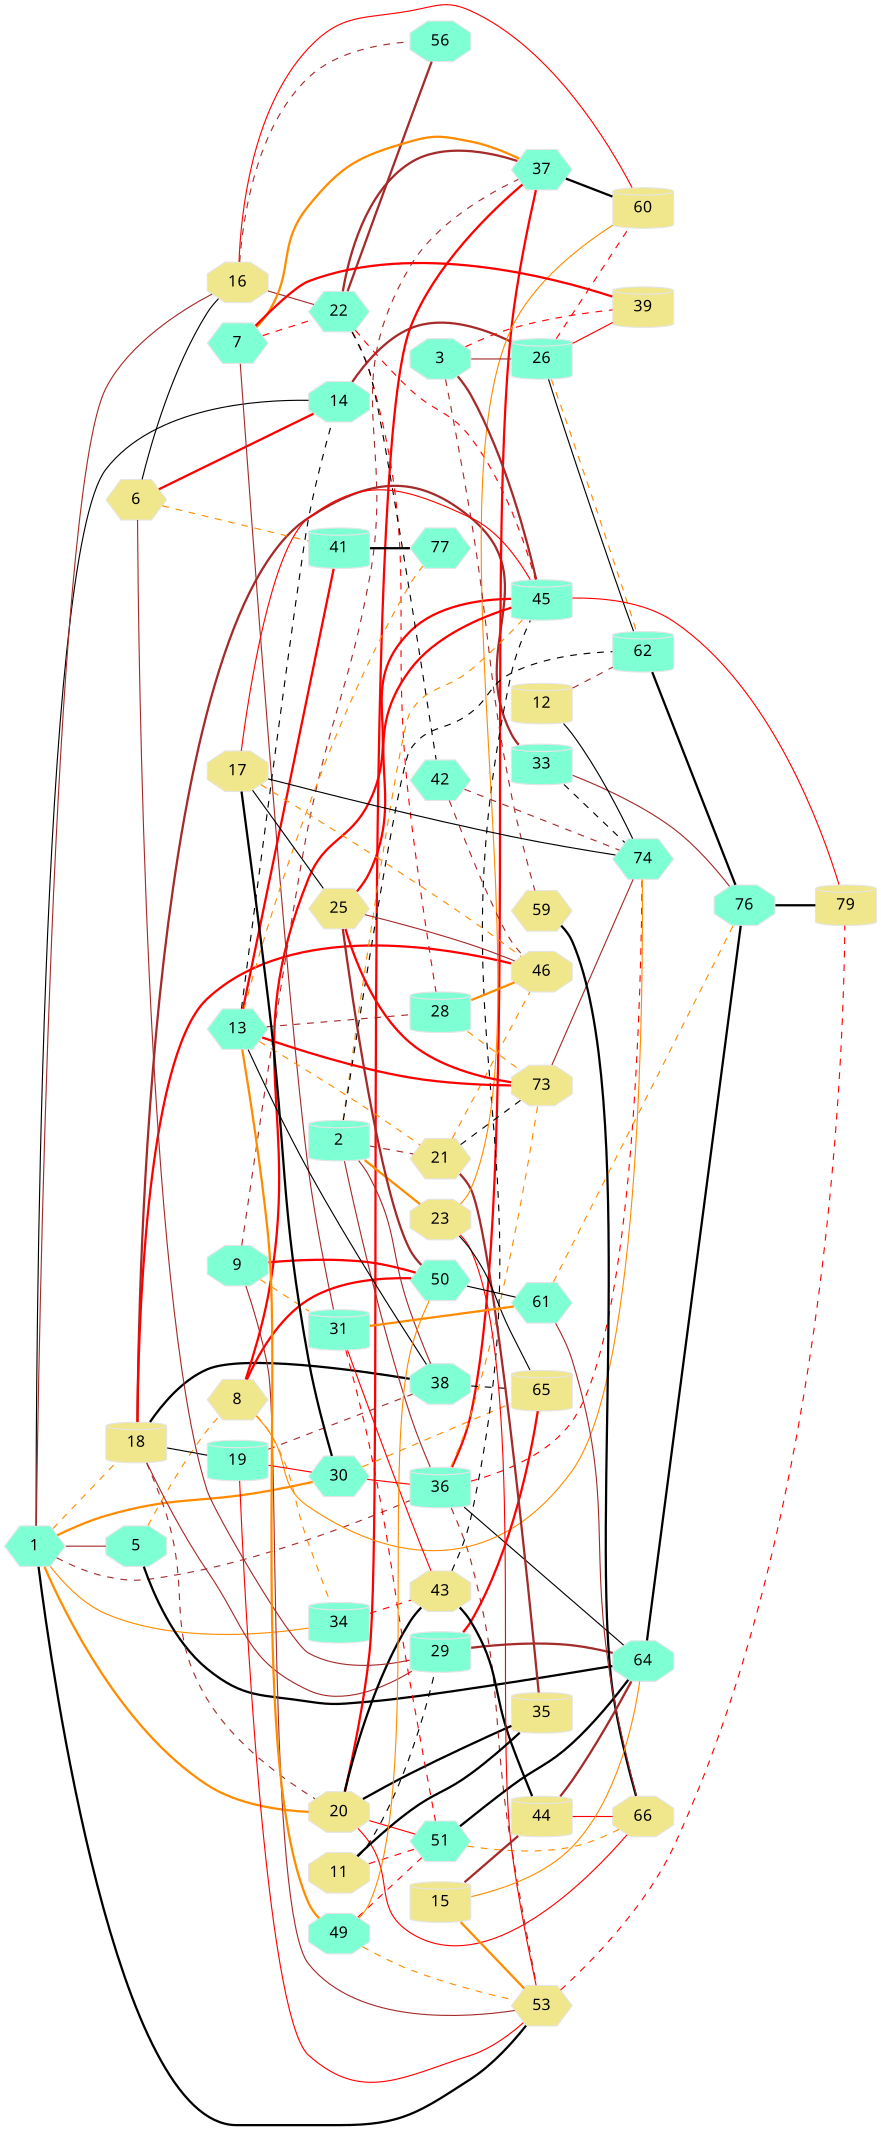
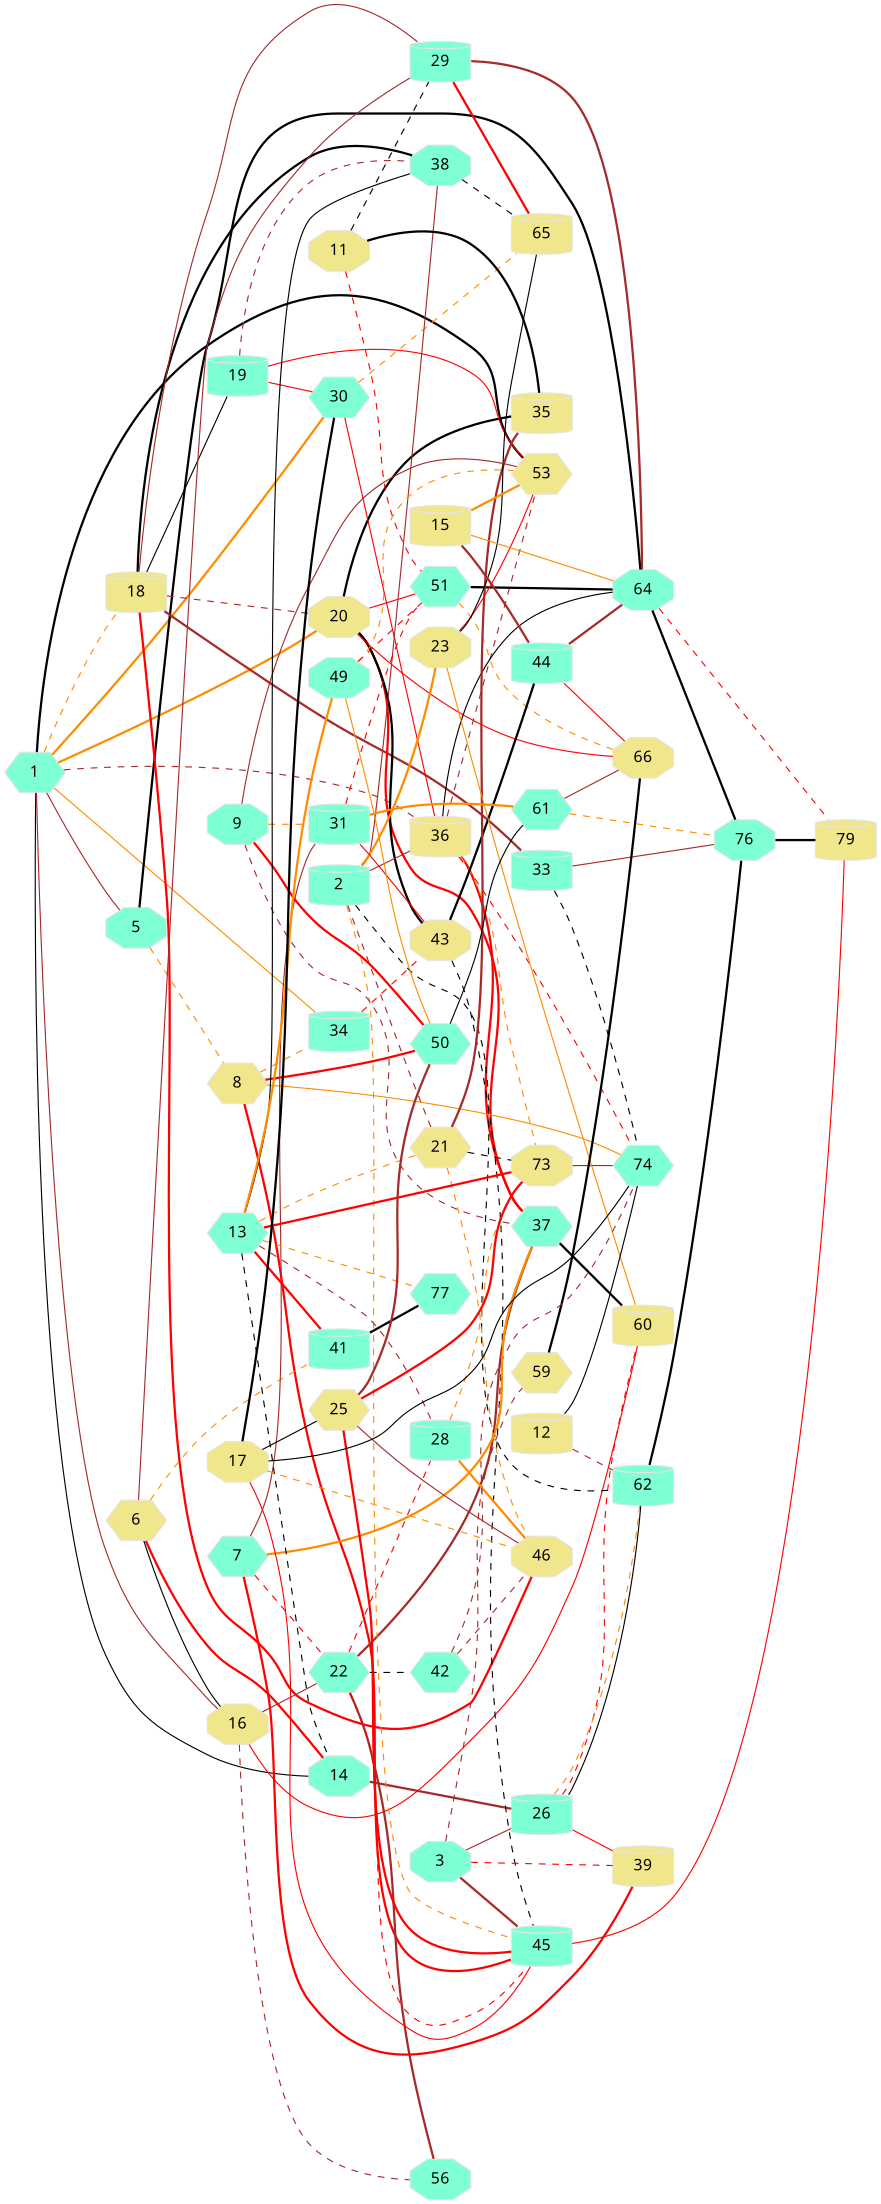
edge "79" -- "53": now "79" -- "64"
node "36": fillcolor aquamarine -> khaki
node "44": fillcolor khaki -> aquamarine
